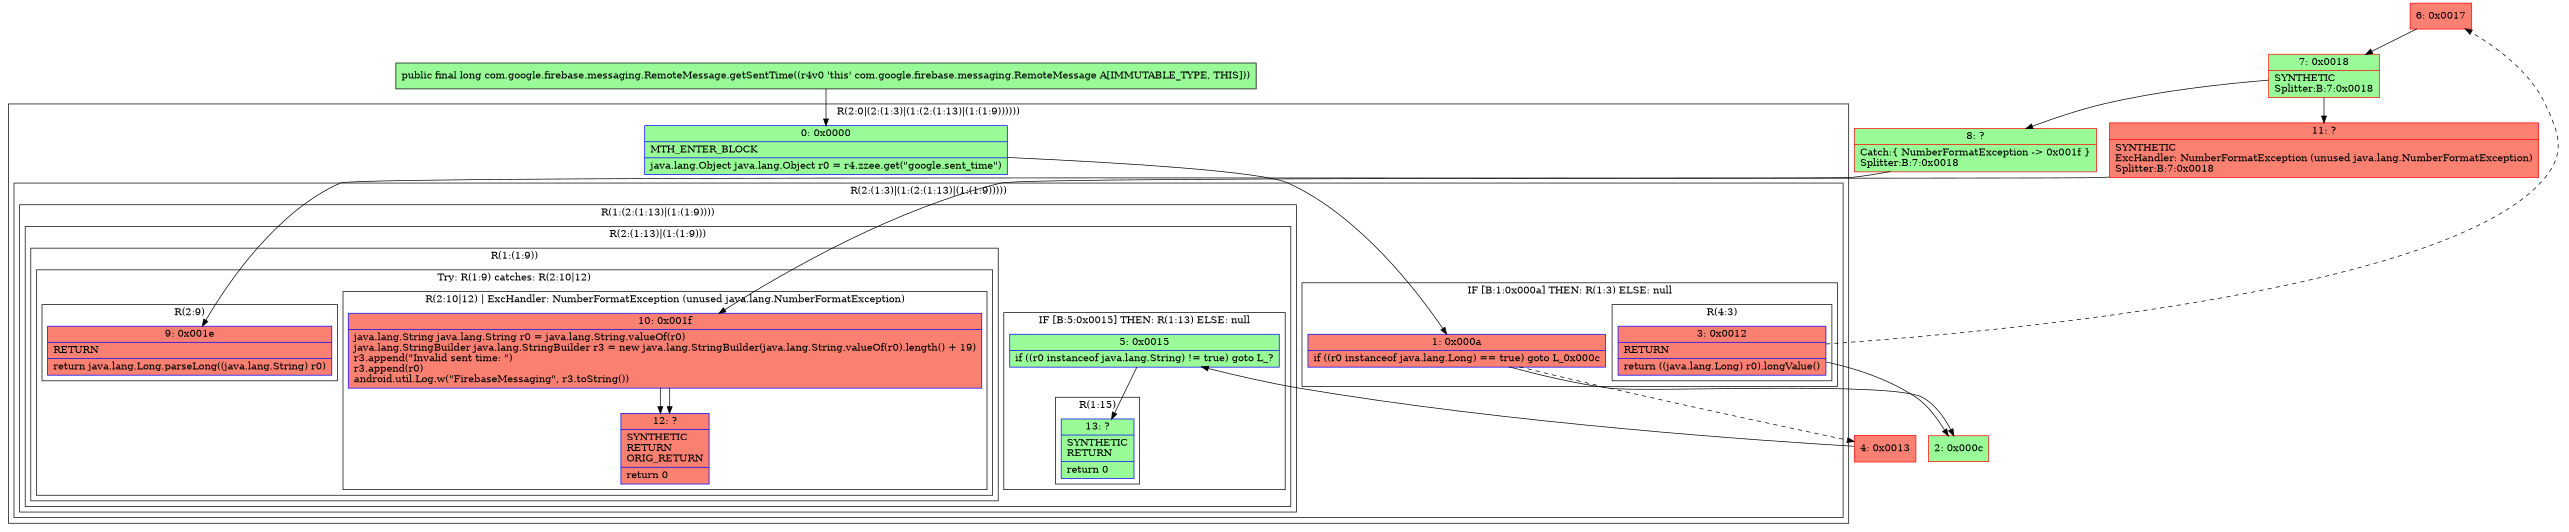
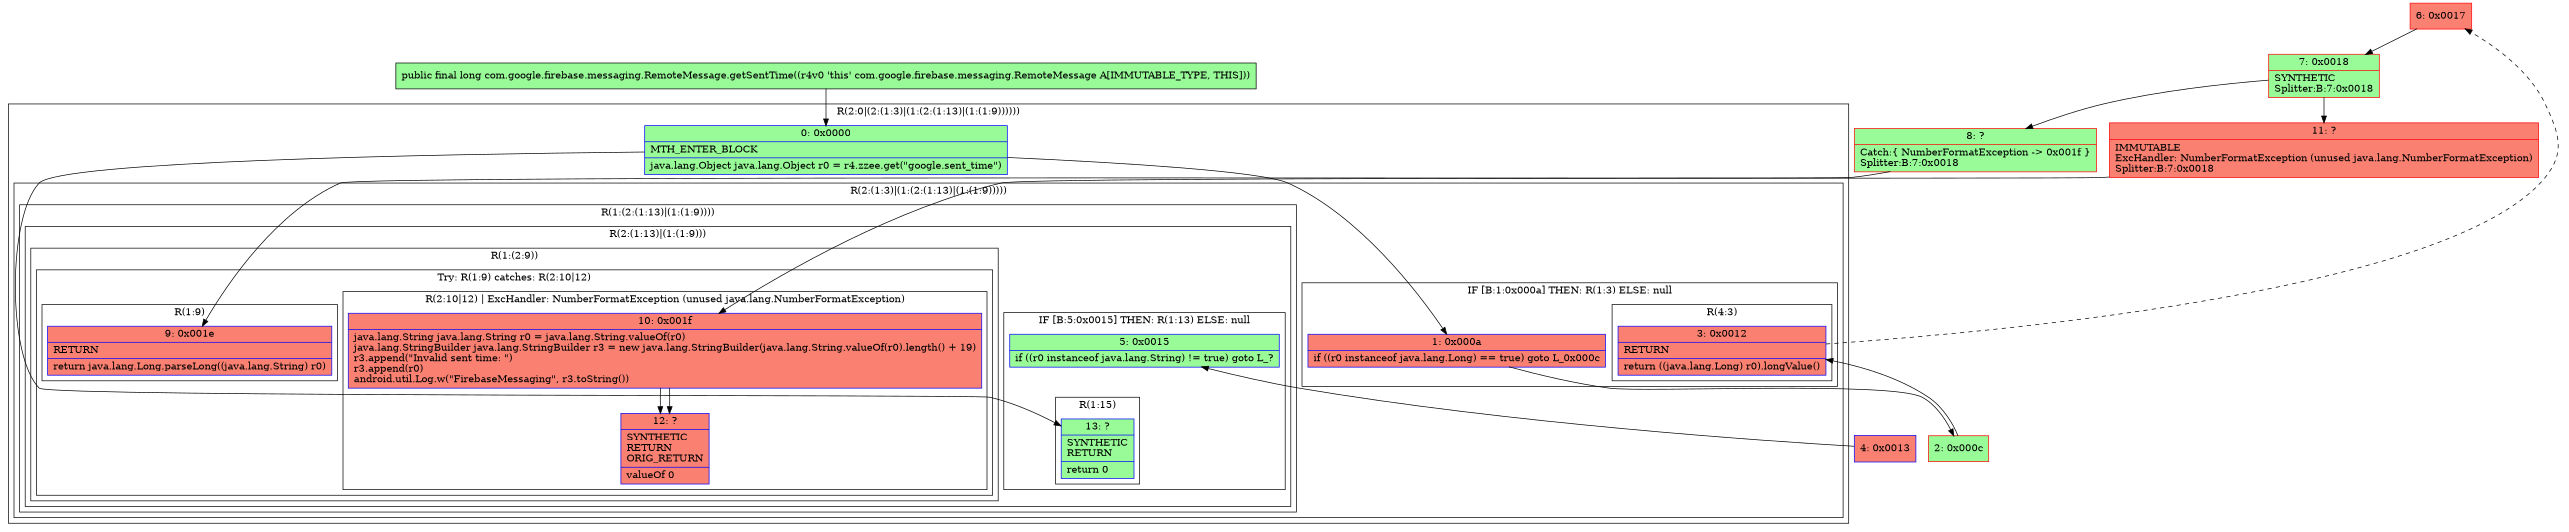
node "11: ?": text "SYNTHETIC" -> "IMMUTABLE"
cluster "R(1:(1:9))": label "R(1:(1:9))" -> "R(1:(2:9))"
cluster "R(2:9)": label "R(2:9)" -> "R(1:9)"
edge "3: 0x0012" -> "2: 0x000c": reversed
edge "5: 0x0015" -> "13: ?": now "0: 0x0000" -> "13: ?"
edge "1: 0x000a" -> "4: 0x0013": removed
node "4: 0x0013": color red -> blue
node "12: ?": text "return 0" -> "valueOf 0"
